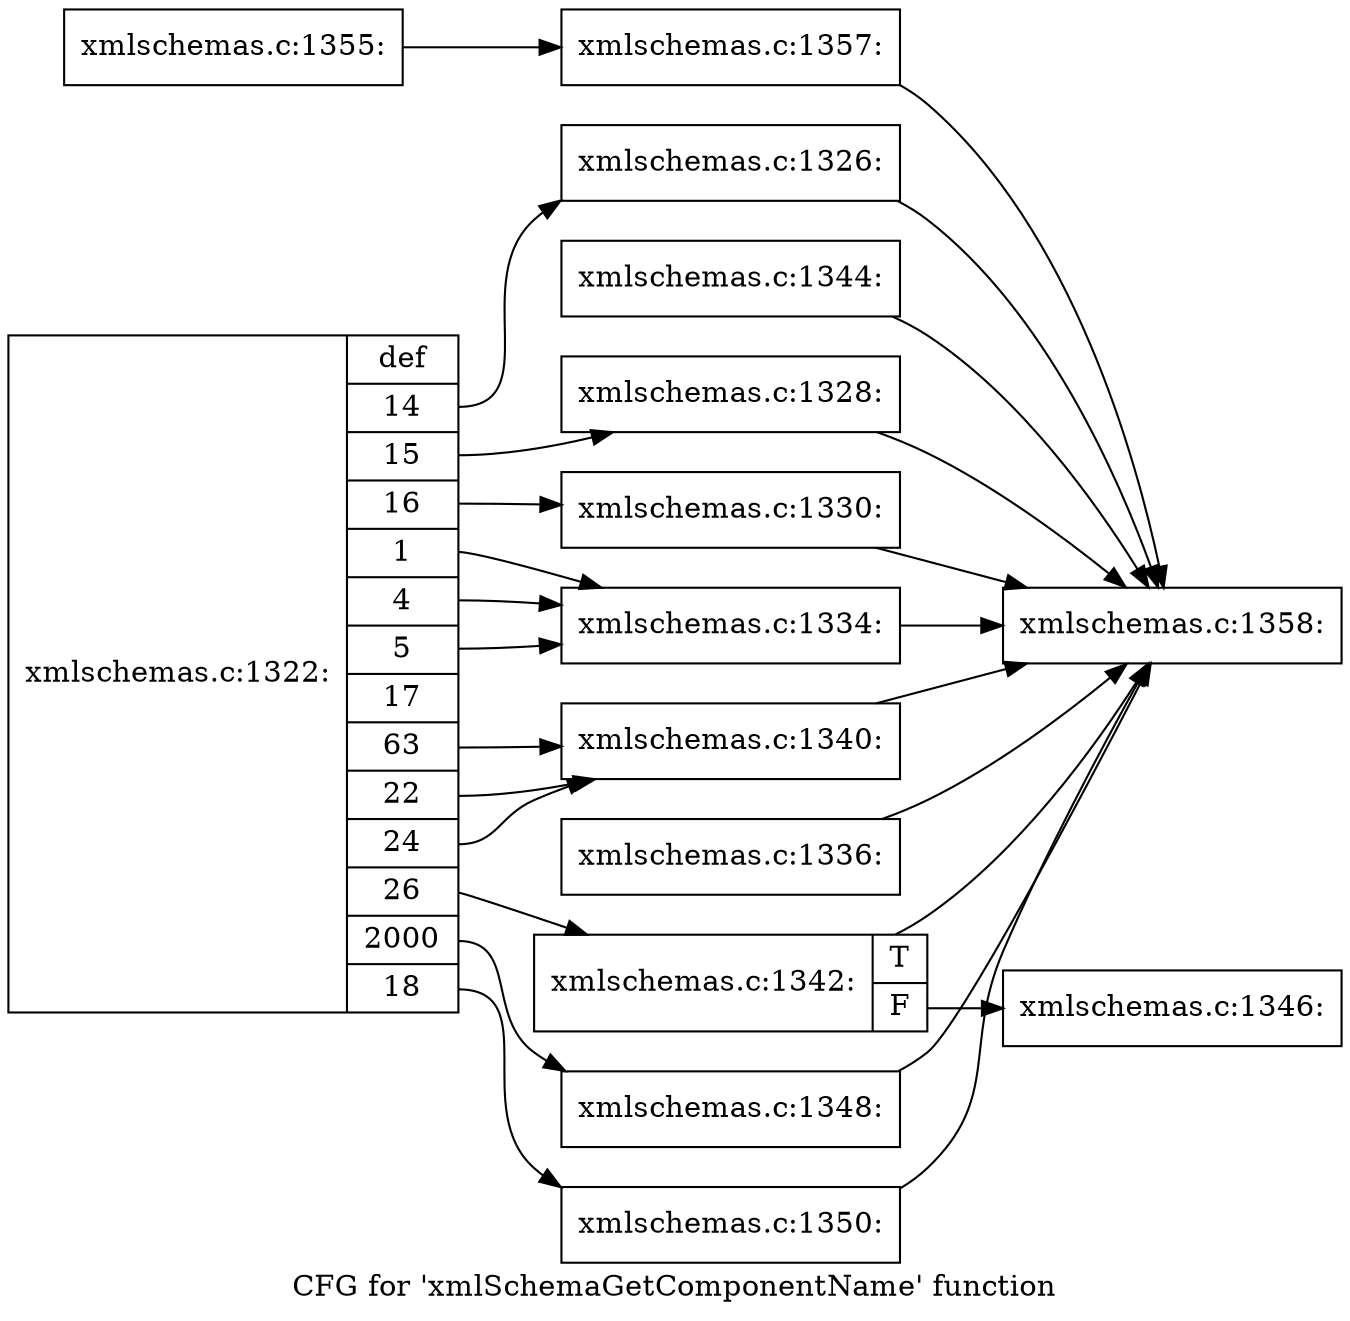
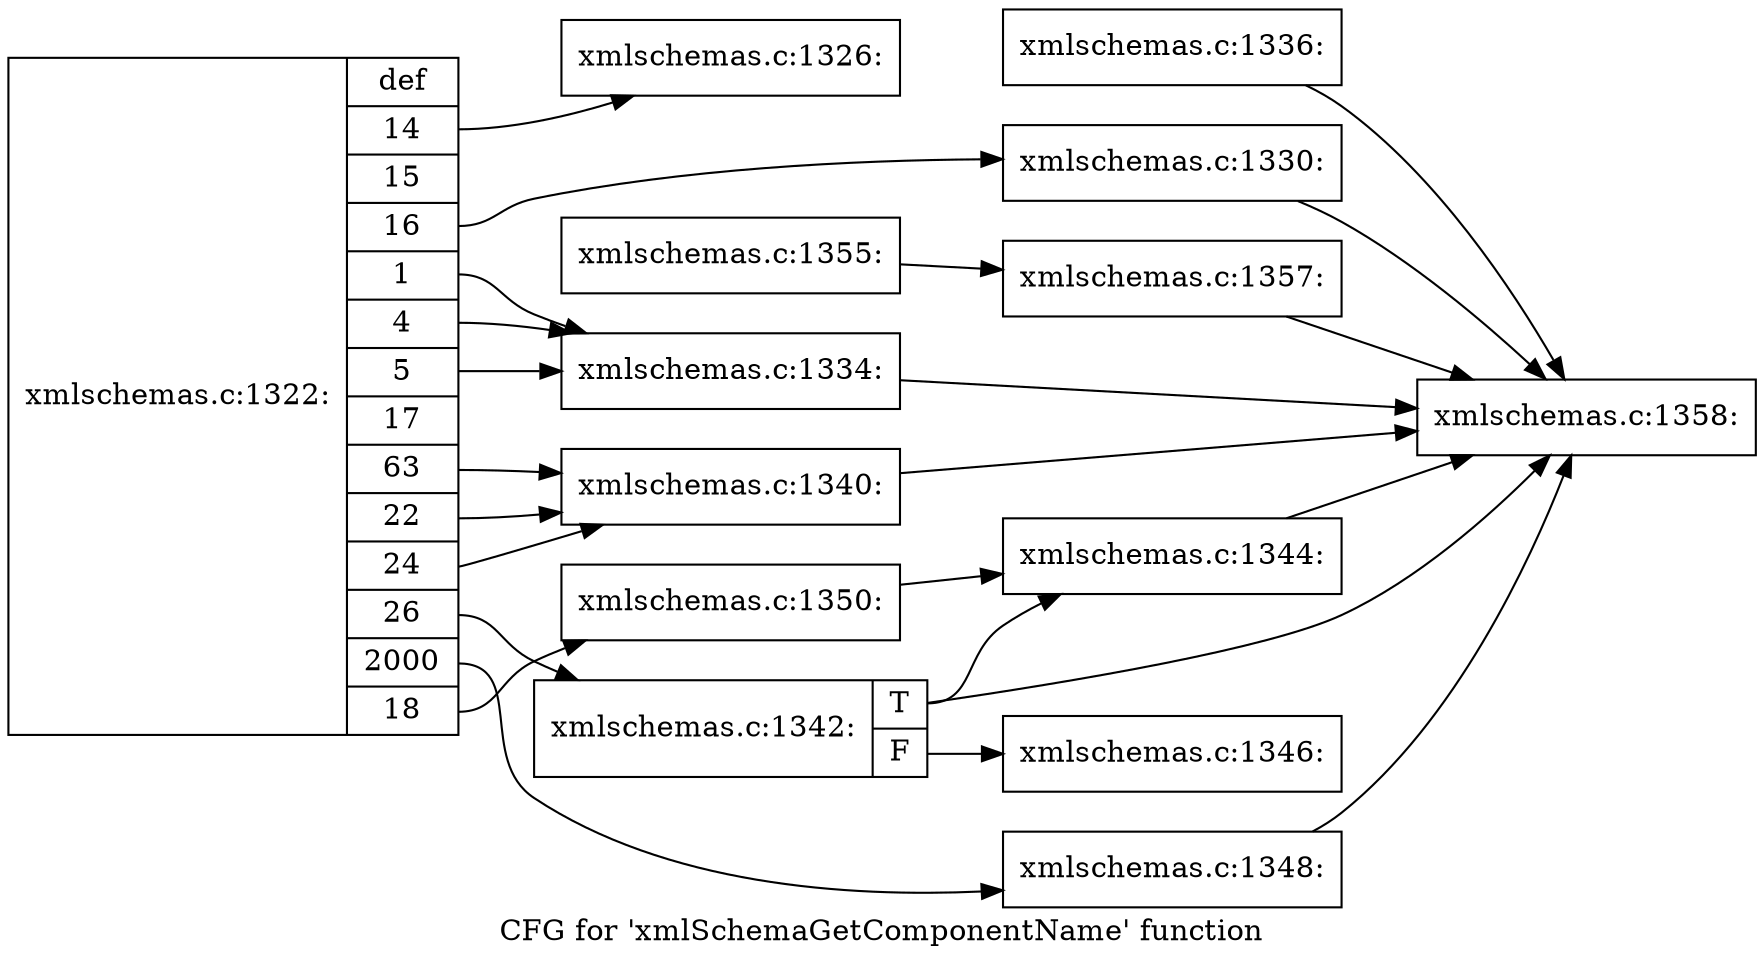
edge "xmlschemas.c:1326:" -> "xmlschemas.c:1358:": removed
node "xmlschemas.c:1328:": removed
edge "xmlschemas.c:1342:" -> "xmlschemas.c:1344:": added
edge "xmlschemas.c:1350:" -> "xmlschemas.c:1358:": now "xmlschemas.c:1350:" -> "xmlschemas.c:1344:"
